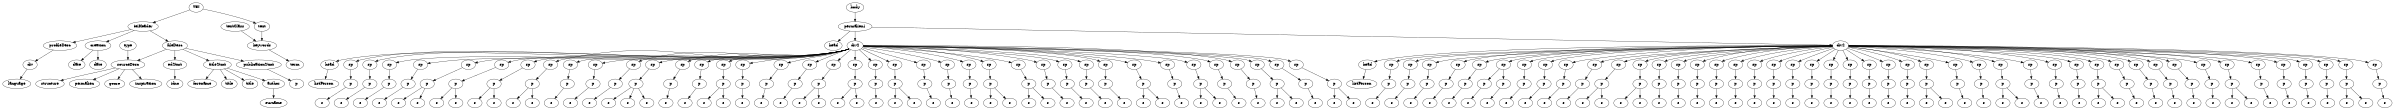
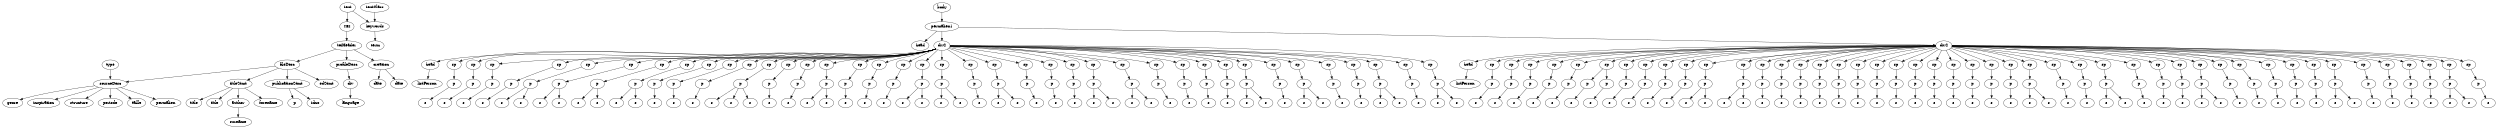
edge "TEI" -> "text": reversed
edge "edStmt" -> "idno": now "publicationStmt" -> "idno"
node "periode": added
node "taille": added
